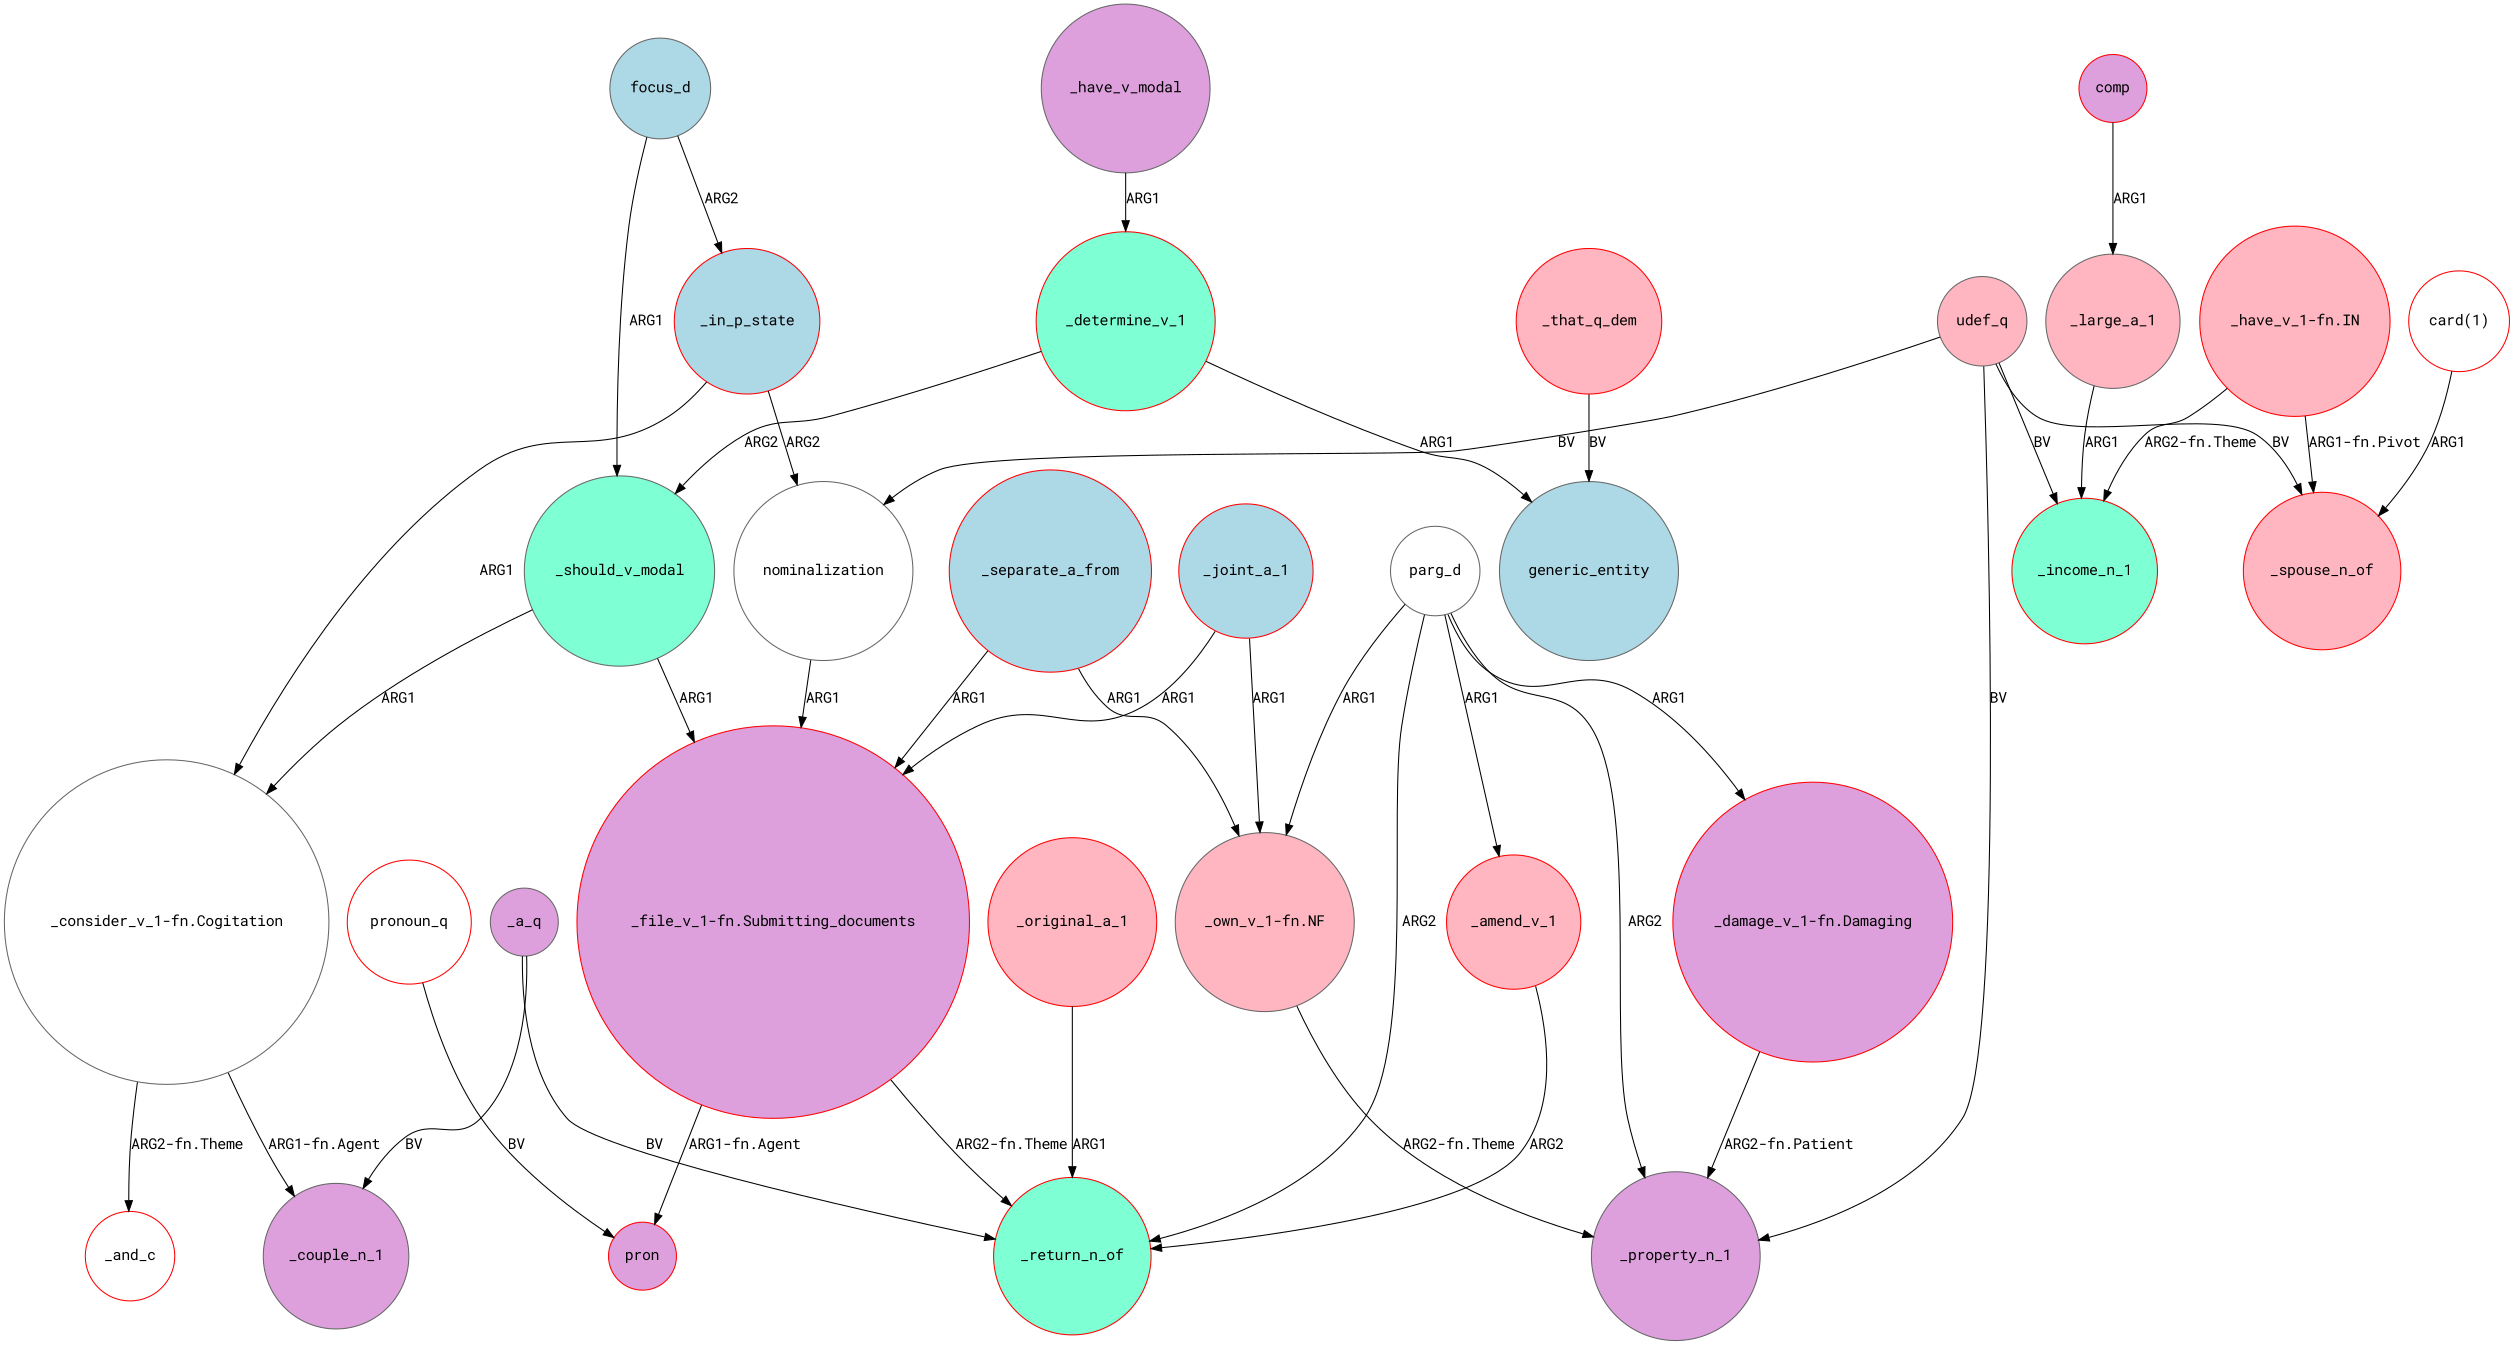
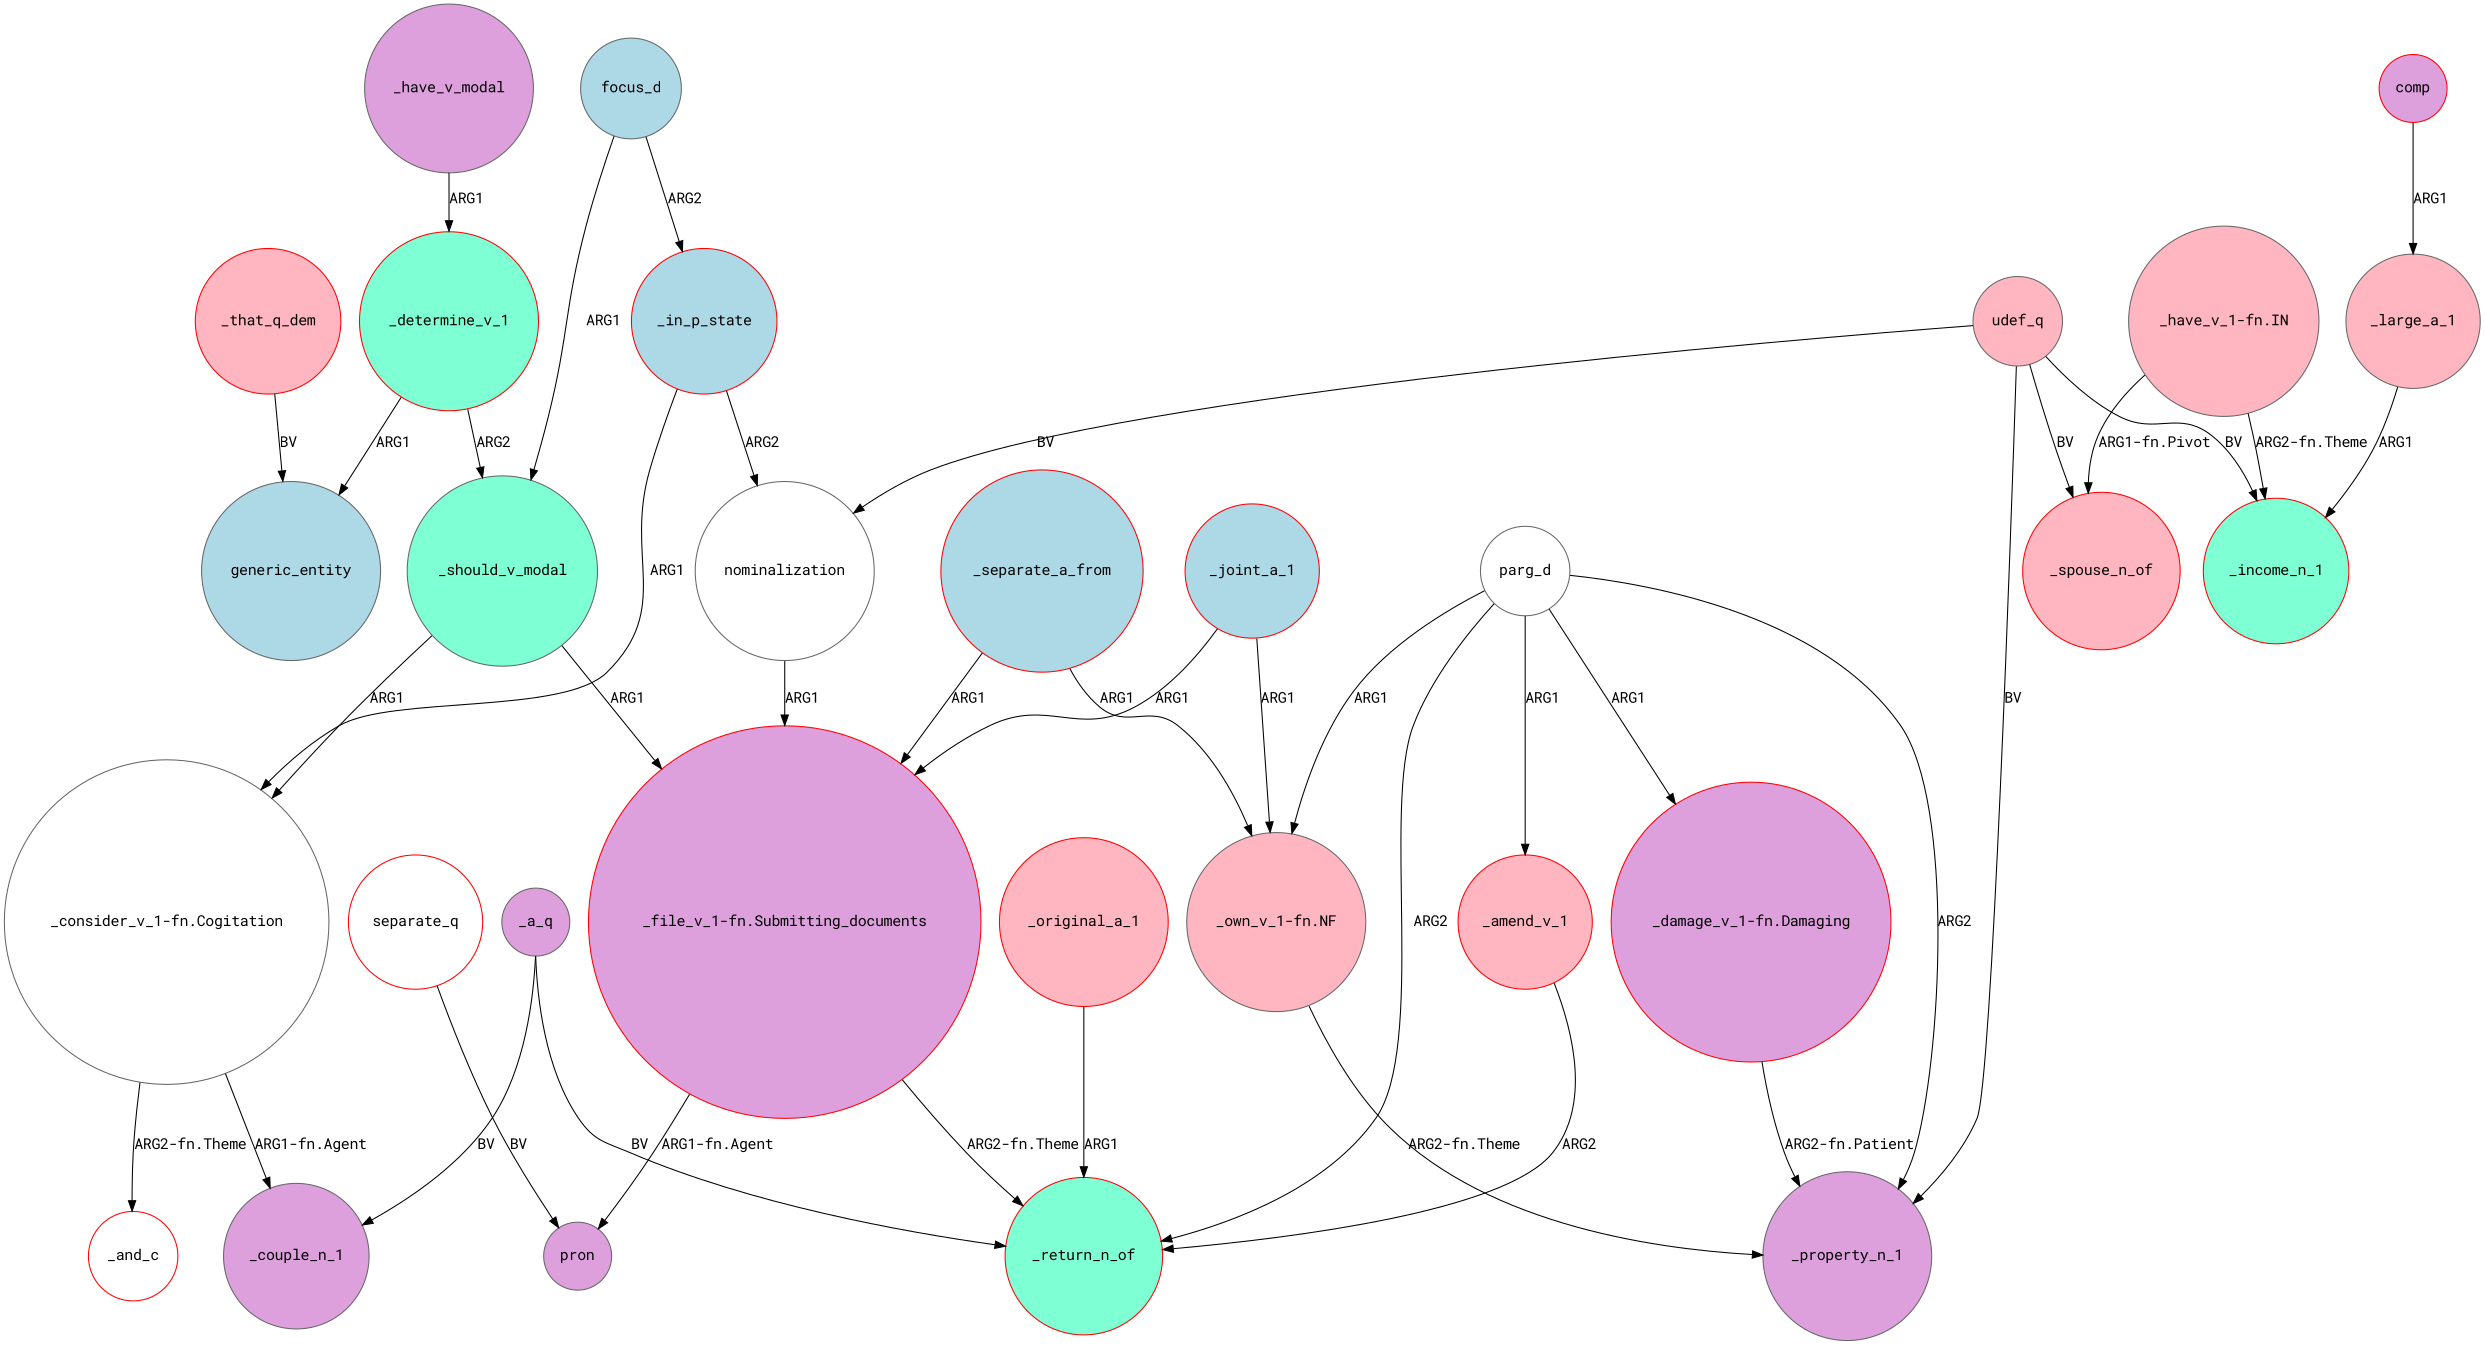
node "_have_v_1-fn.IN": color red -> gray40
node "card(1)": removed
node "pronoun_q": label "pronoun_q" -> "separate_q"
node "pron": color red -> gray40
